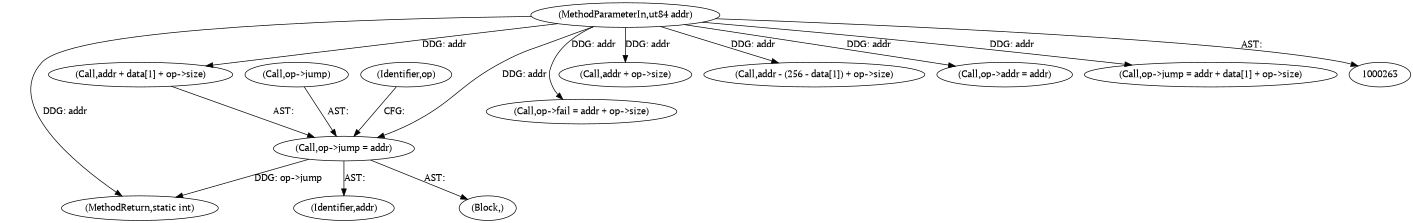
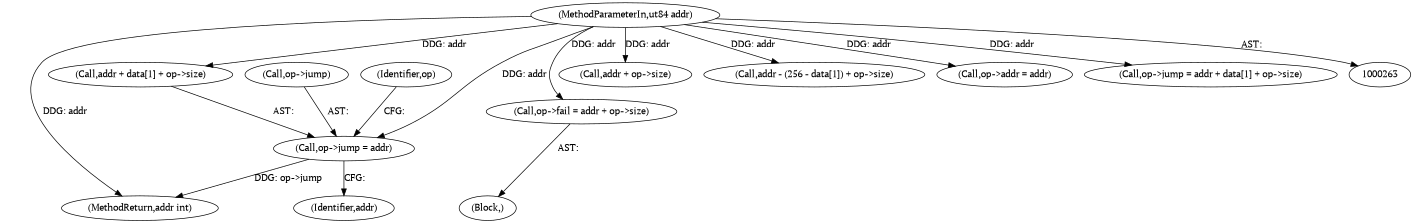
edge "(Call,op->jump = addr)" -> "(Identifier,addr)": label "AST: " -> "CFG: "
edge "(Call,op->jump = addr)" -> "(Block,)": now "(Call,op->fail = addr + op->size)" -> "(Block,)"
node "(MethodReturn,static int)": label "(MethodReturn,static int)" -> "(MethodReturn,addr int)"
